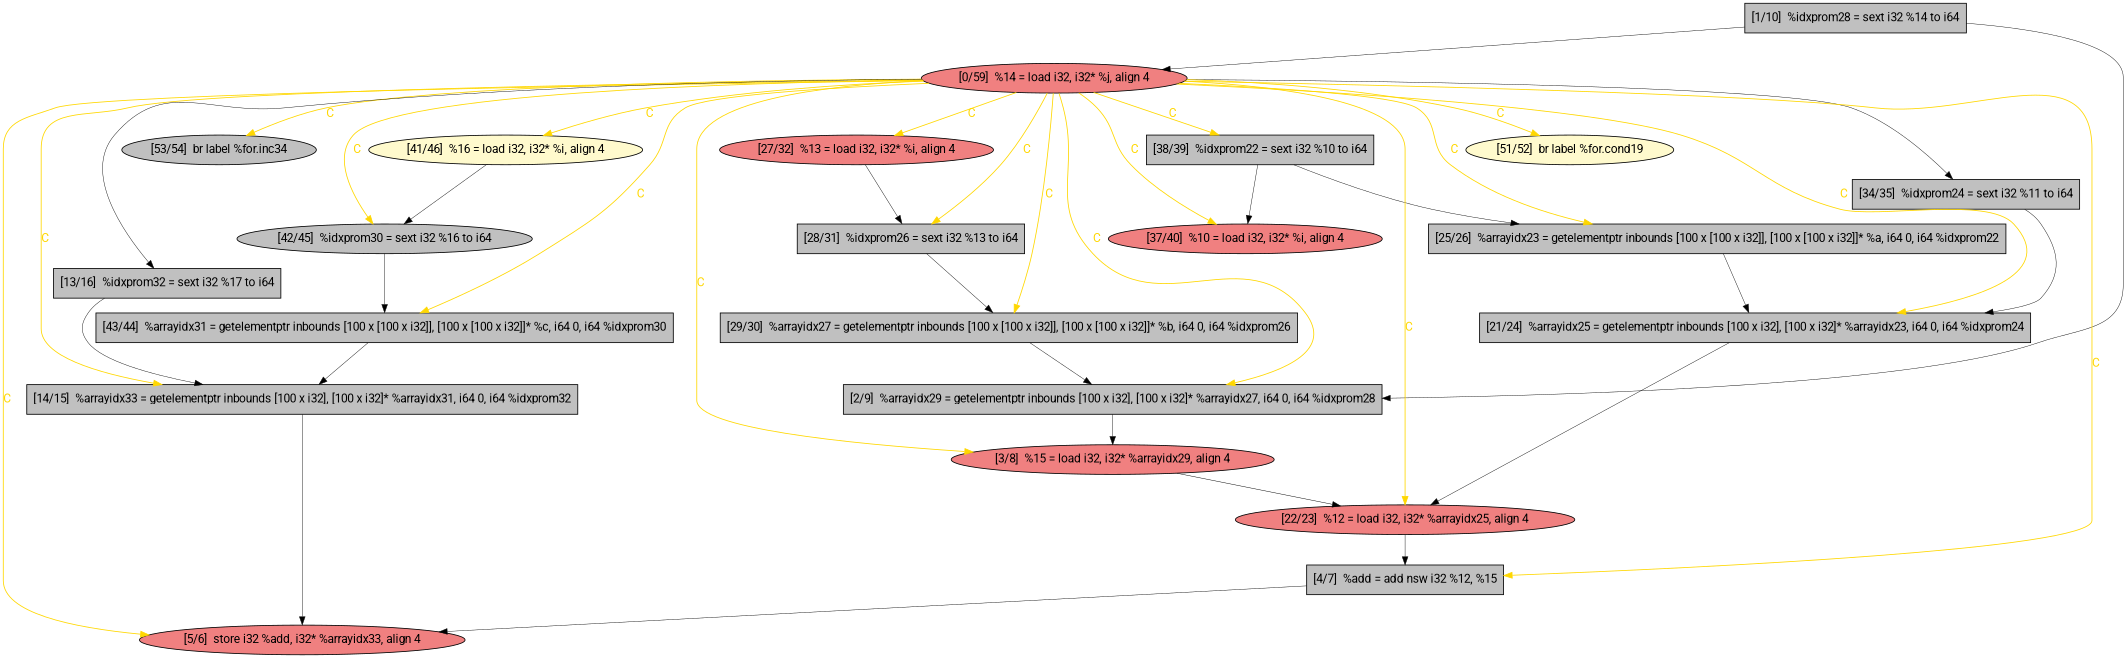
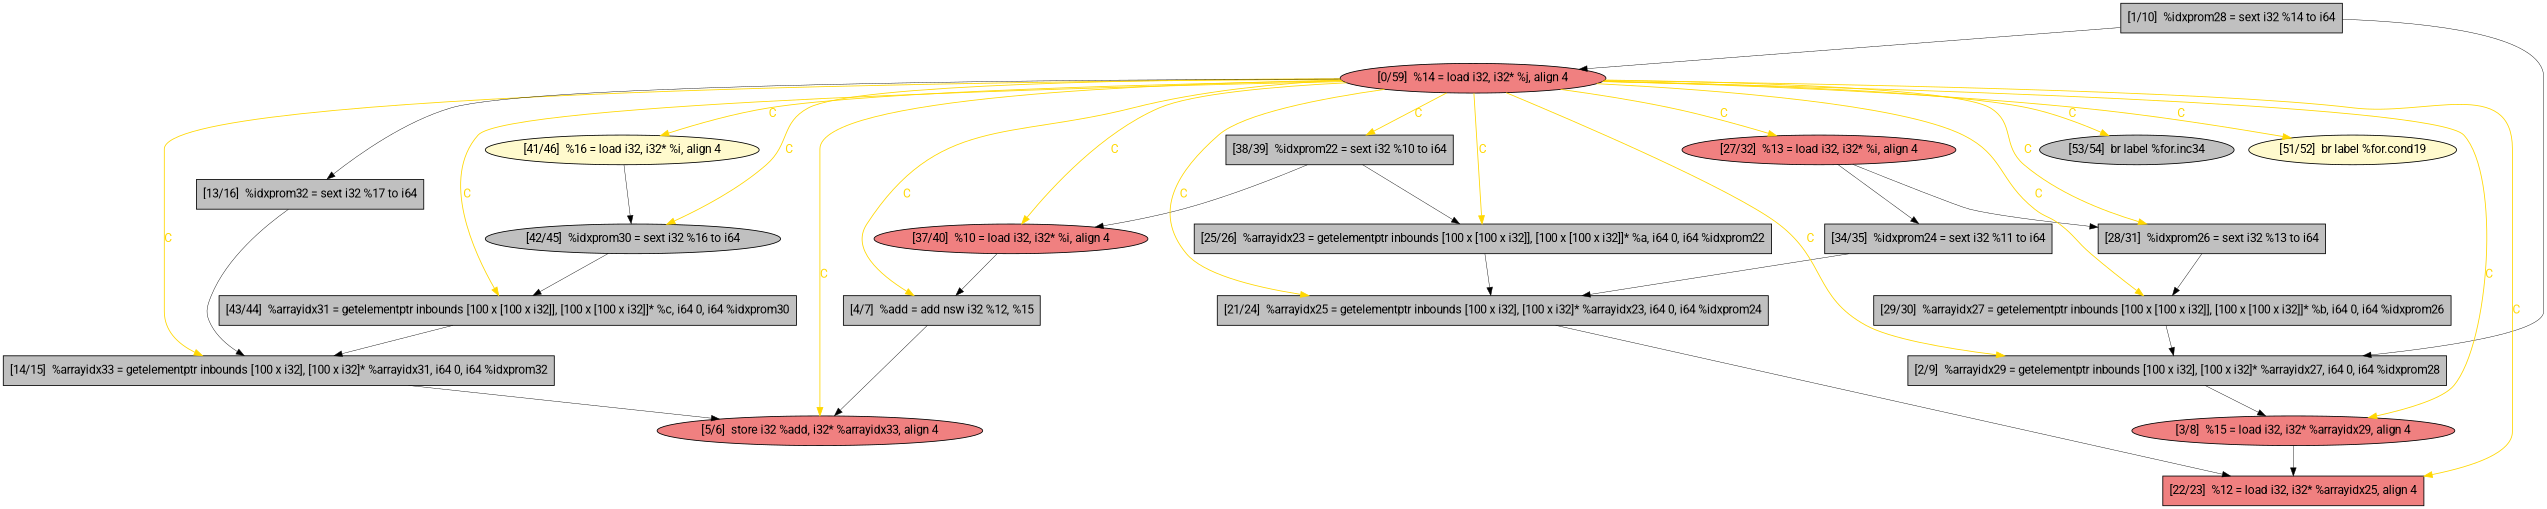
edge "[0/59]  %14 = load i32, i32* %j, align 4" -> "[34/35]  %idxprom24 = sext i32 %11 to i64": now "[27/32]  %13 = load i32, i32* %i, align 4" -> "[34/35]  %idxprom24 = sext i32 %11 to i64"
node "[22/23]  %12 = load i32, i32* %arrayidx25, align 4": shape ellipse -> box
edge "[22/23]  %12 = load i32, i32* %arrayidx25, align 4" -> "[4/7]  %add = add nsw i32 %12, %15": now "[37/40]  %10 = load i32, i32* %i, align 4" -> "[4/7]  %add = add nsw i32 %12, %15"
